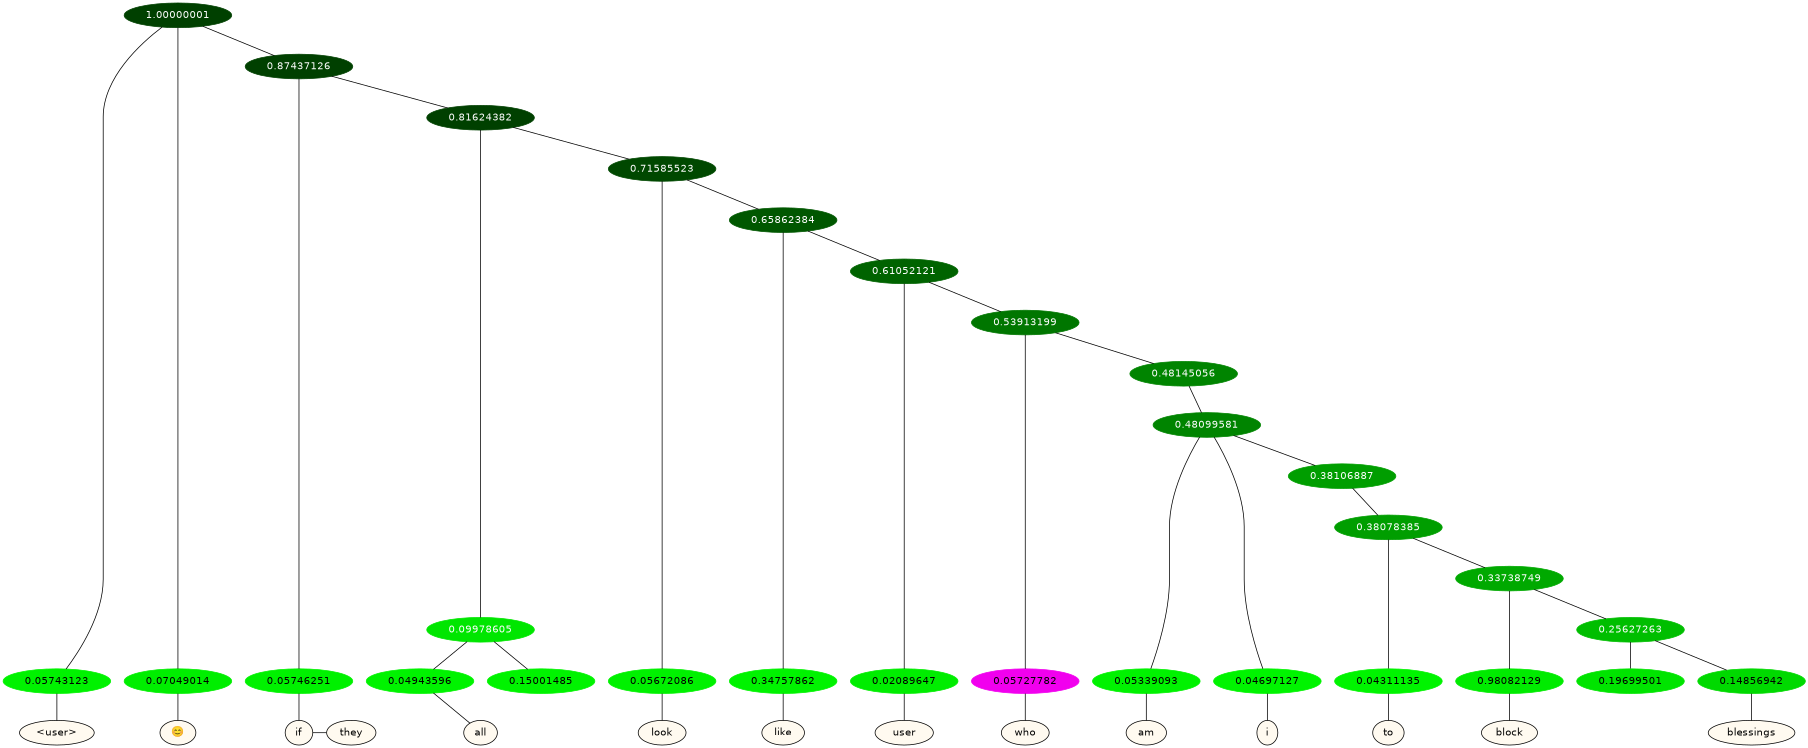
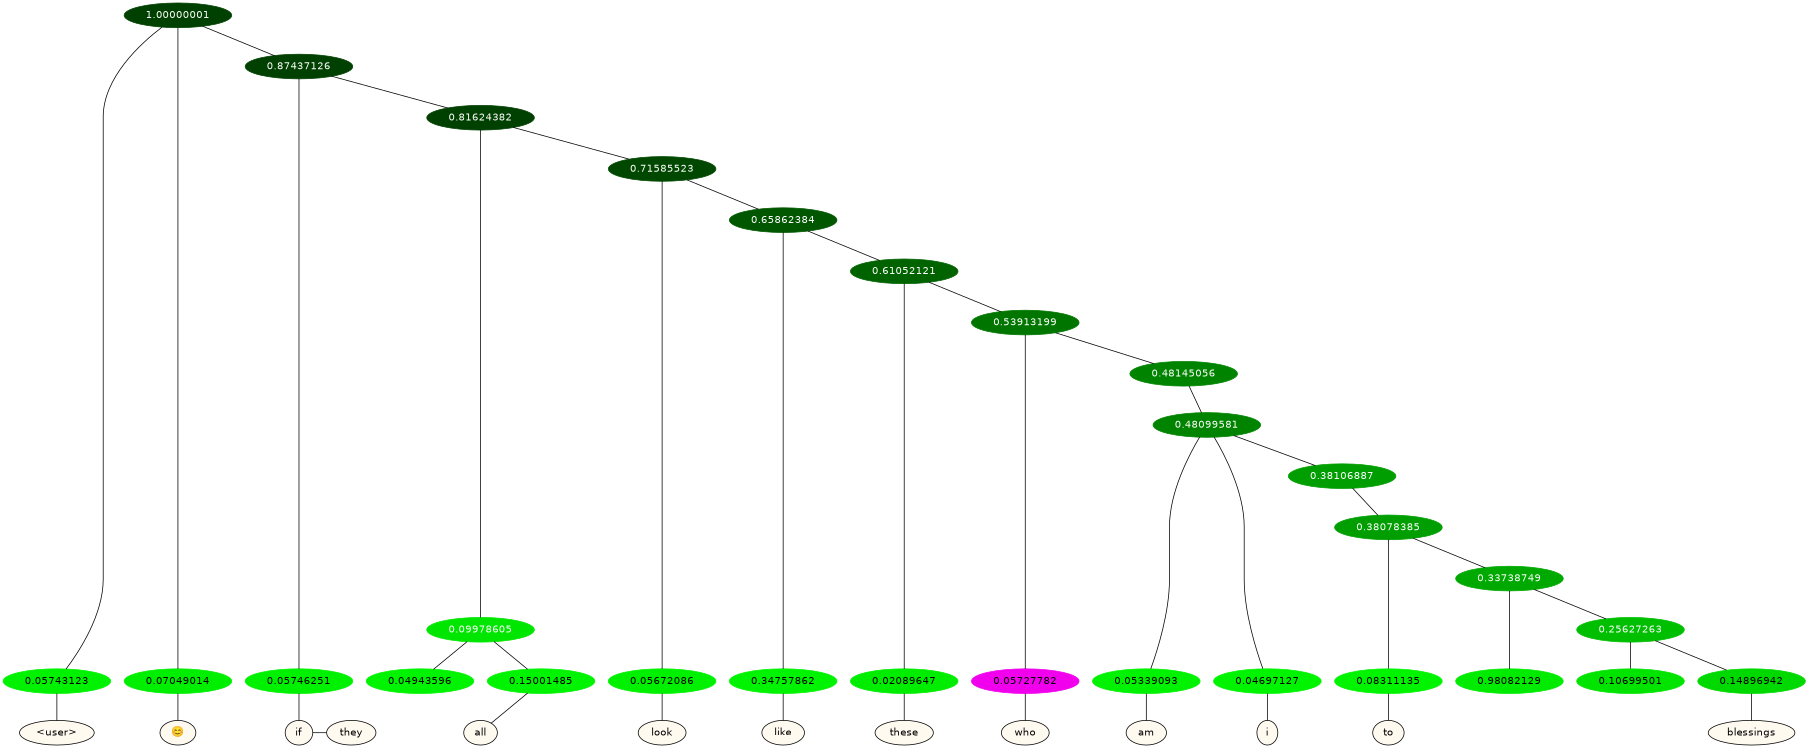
node "0.04311135": label "0.04311135" -> "0.08311135"
node "0.19699501": label "0.19699501" -> "0.10699501"
node "0.14856942": label "0.14856942" -> "0.14896942"
edge "0.04943596" -- "all": now "0.15001485" -- "all"
node "user": label "user" -> "these"
node "block": removed
